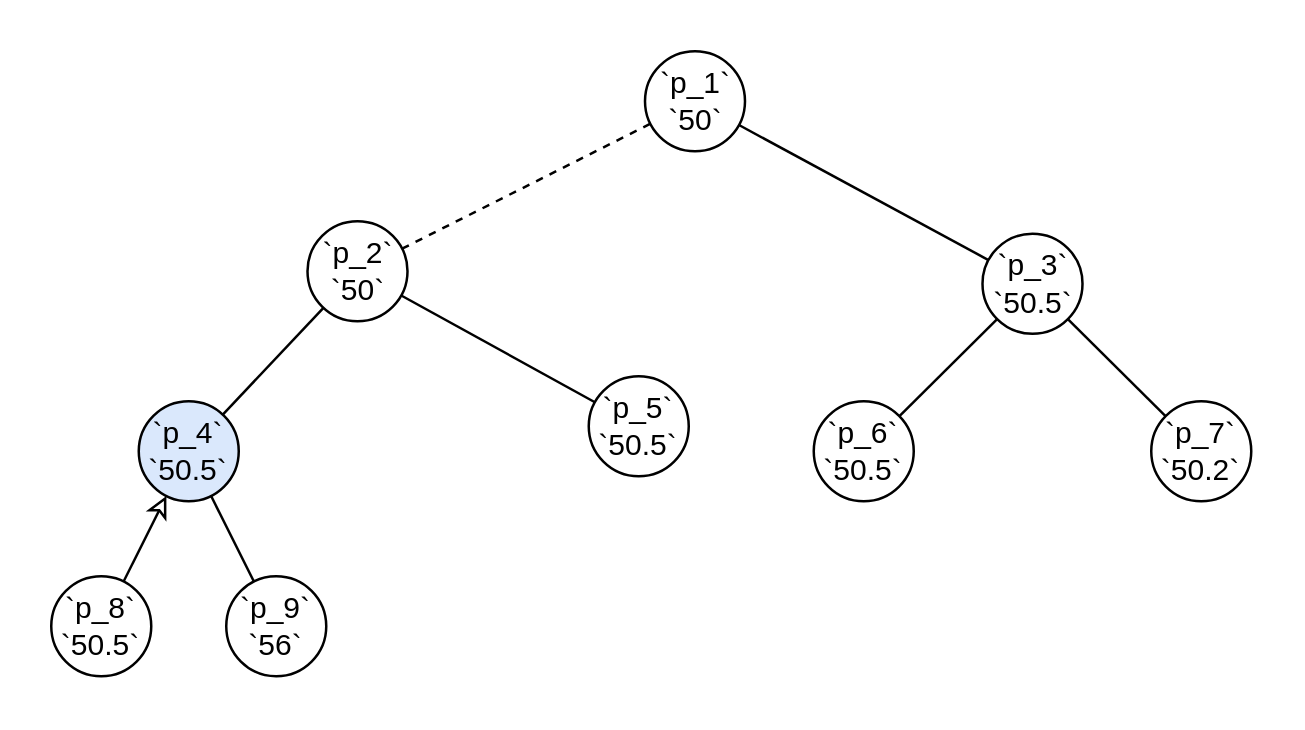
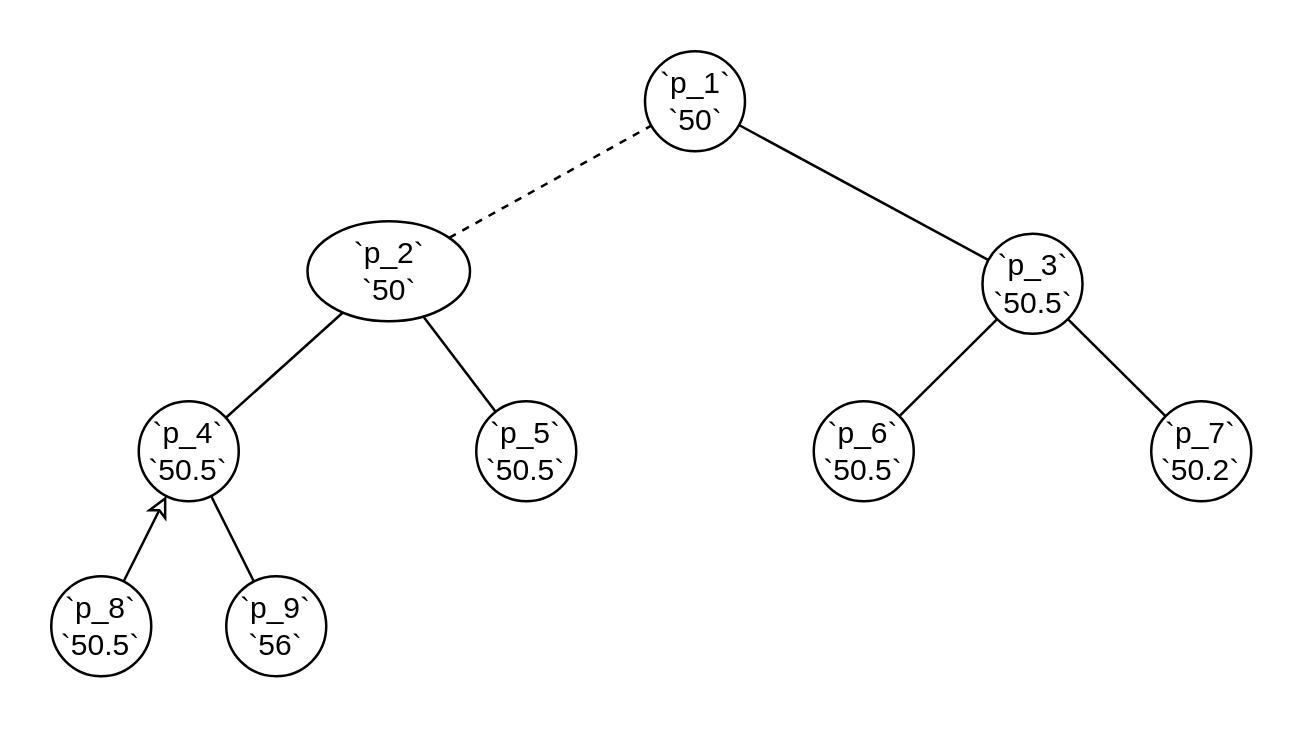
node "`p_2` `50`": size 100x100 -> 163x100
node "`p_5` `50.5`": moved (639, 426) -> (526, 451)
node "`p_4` `50.5`": fillcolor #dae8fc -> #ffffff
